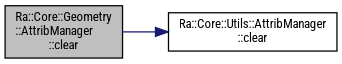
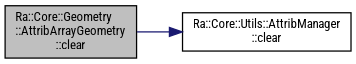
node "Ra::Core::Geometry ::AttribManager ::clear": label "Ra::Core::Geometry ::AttribManager ::clear" -> "Ra::Core::Geometry ::AttribArrayGeometry ::clear"
